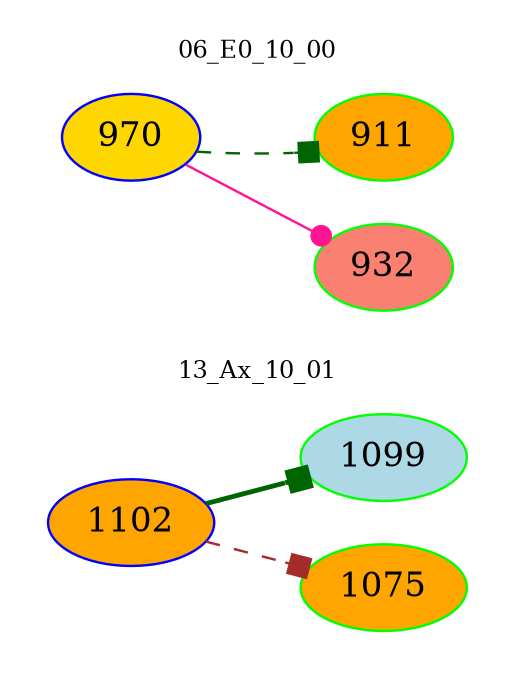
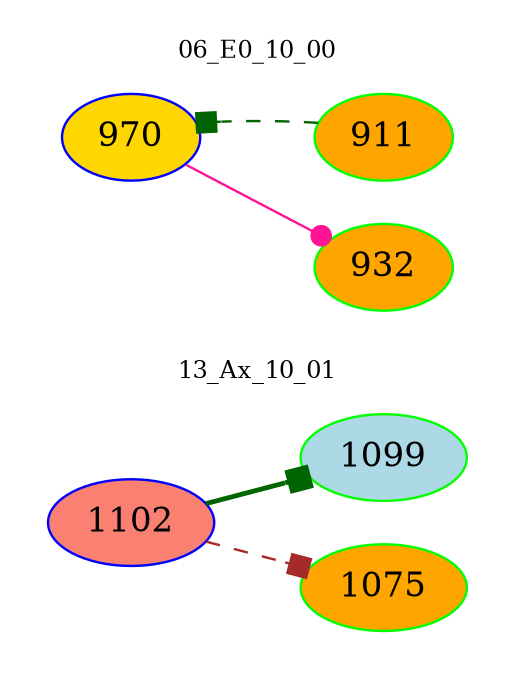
edge "970" -> "911": reversed
node "932": fillcolor salmon -> orange
node "1102": fillcolor orange -> salmon
